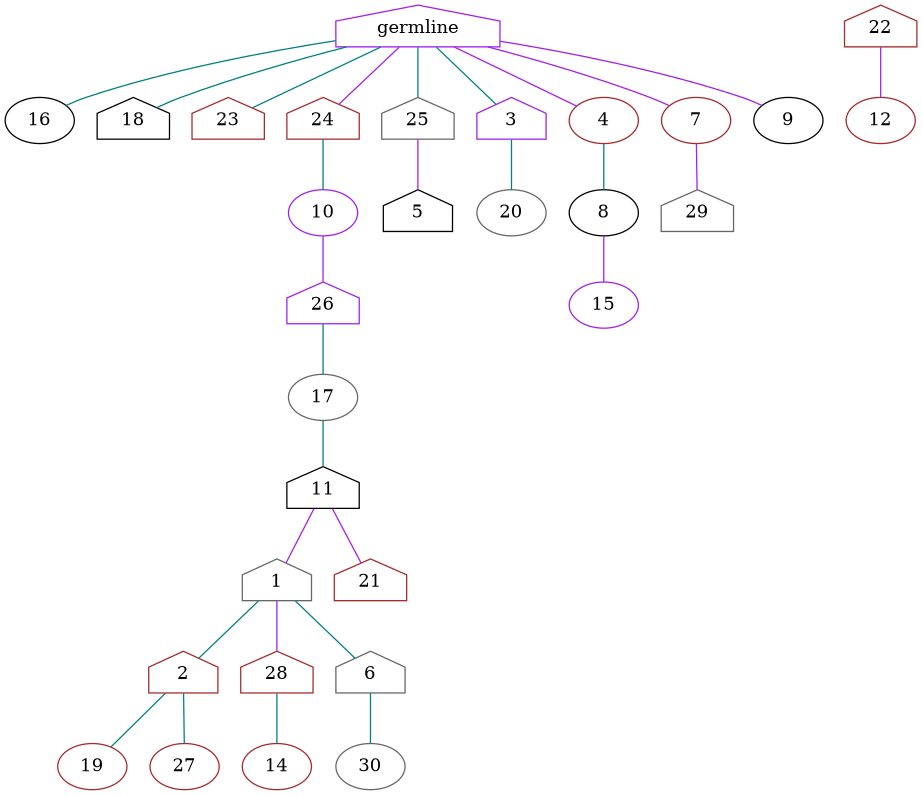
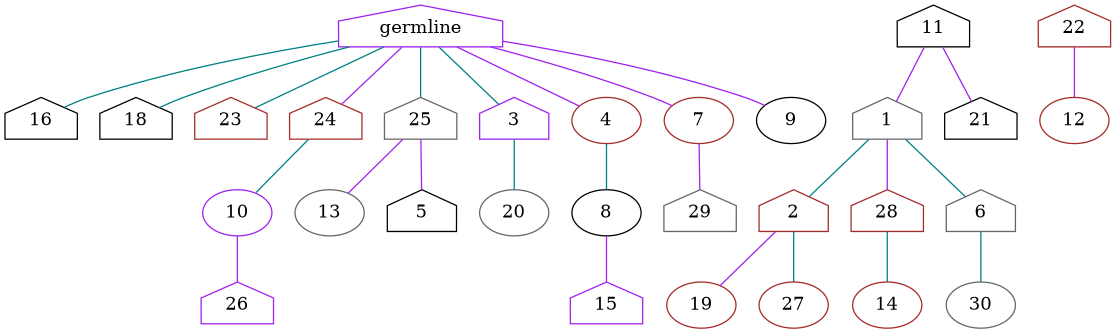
node "16": shape ellipse -> house
node "13": added
node "15": shape ellipse -> house
node "17": removed
node "21": color brown -> black
edge "2" -- "19": color teal -> purple
